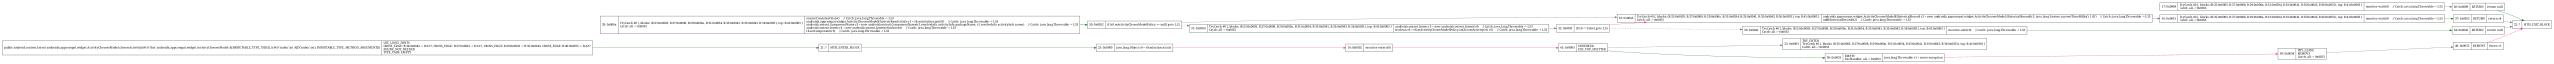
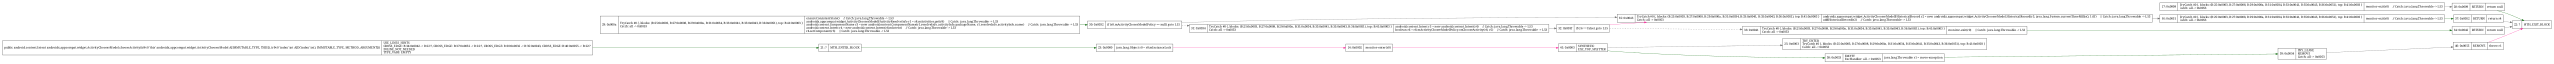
edge "38: 0x0053" -> "39: 0x0054": color deeppink -> darkgreen
